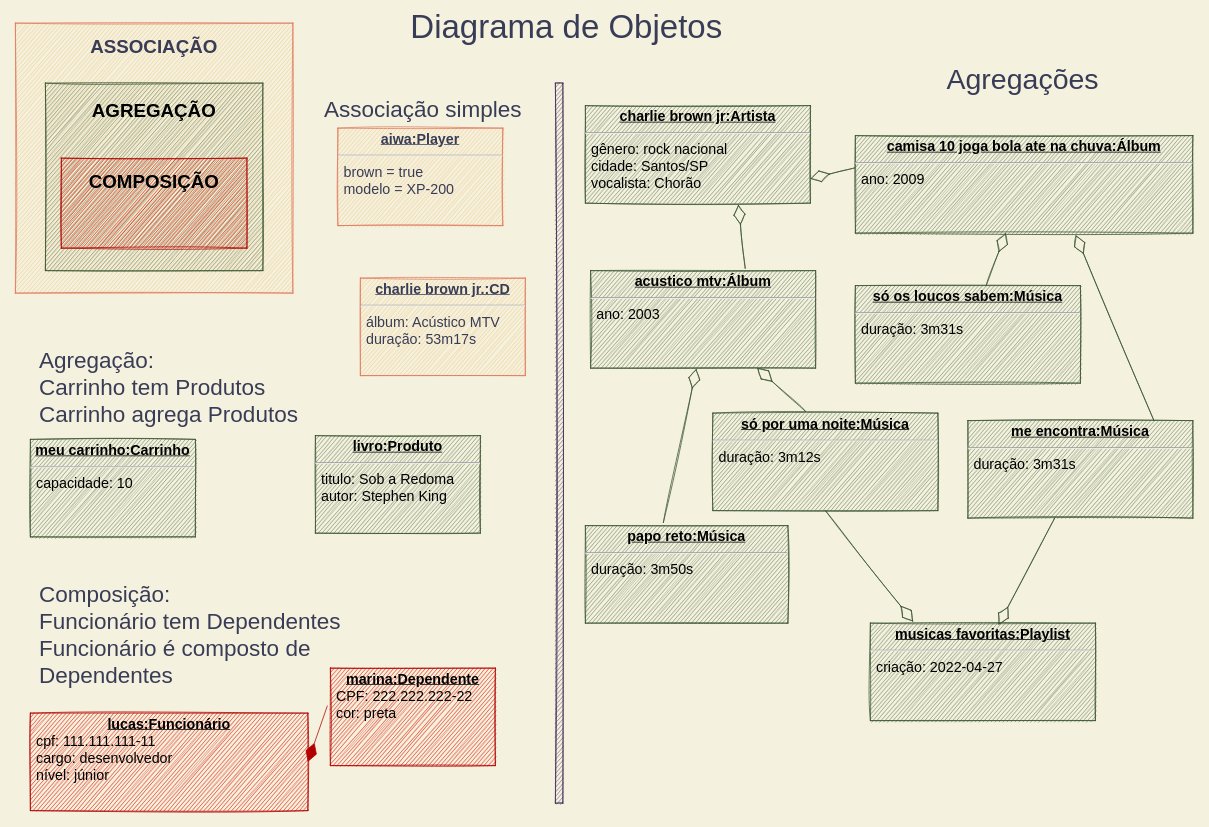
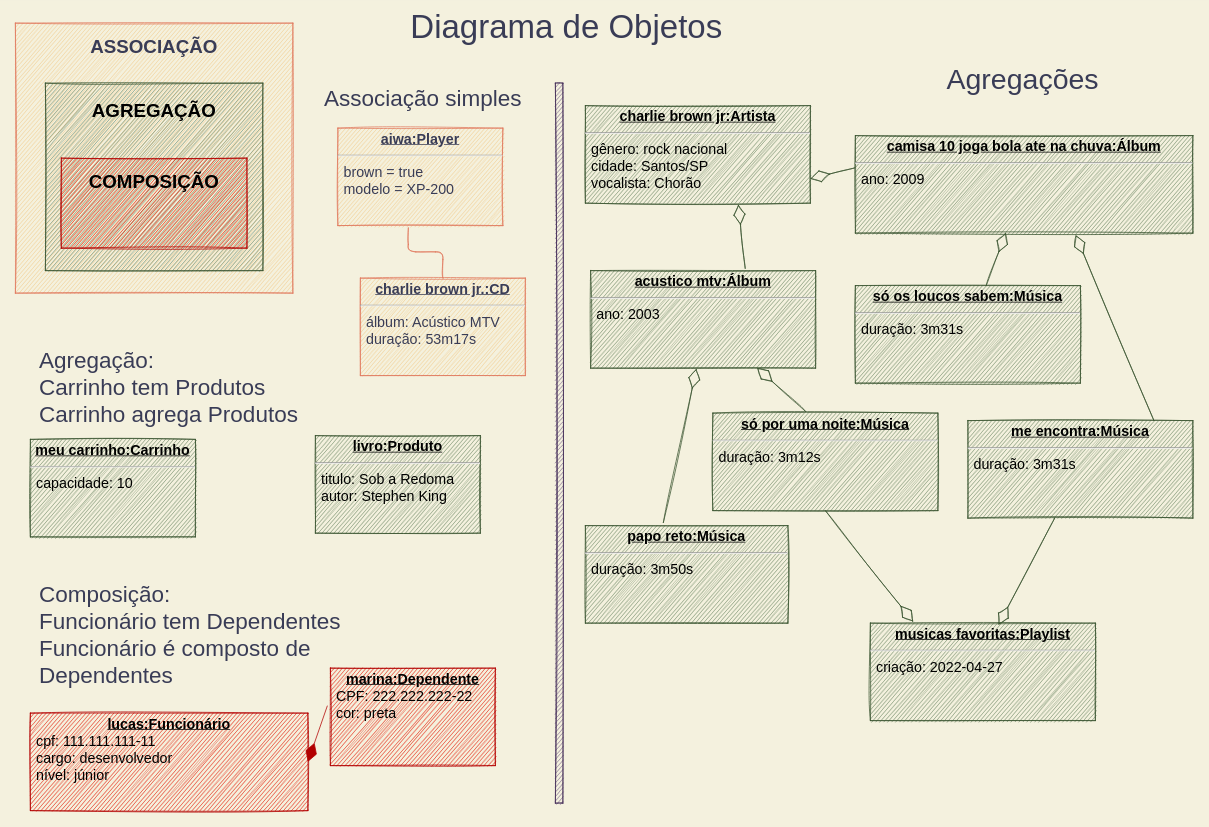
node "Associação simples": moved (435, 109) -> (435, 98)
edge "aiwa:Player brown = truemodelo = XP-200" -- "charlie brown jr.:CD álbum: Acústico MTV duração: 53m17s": added
